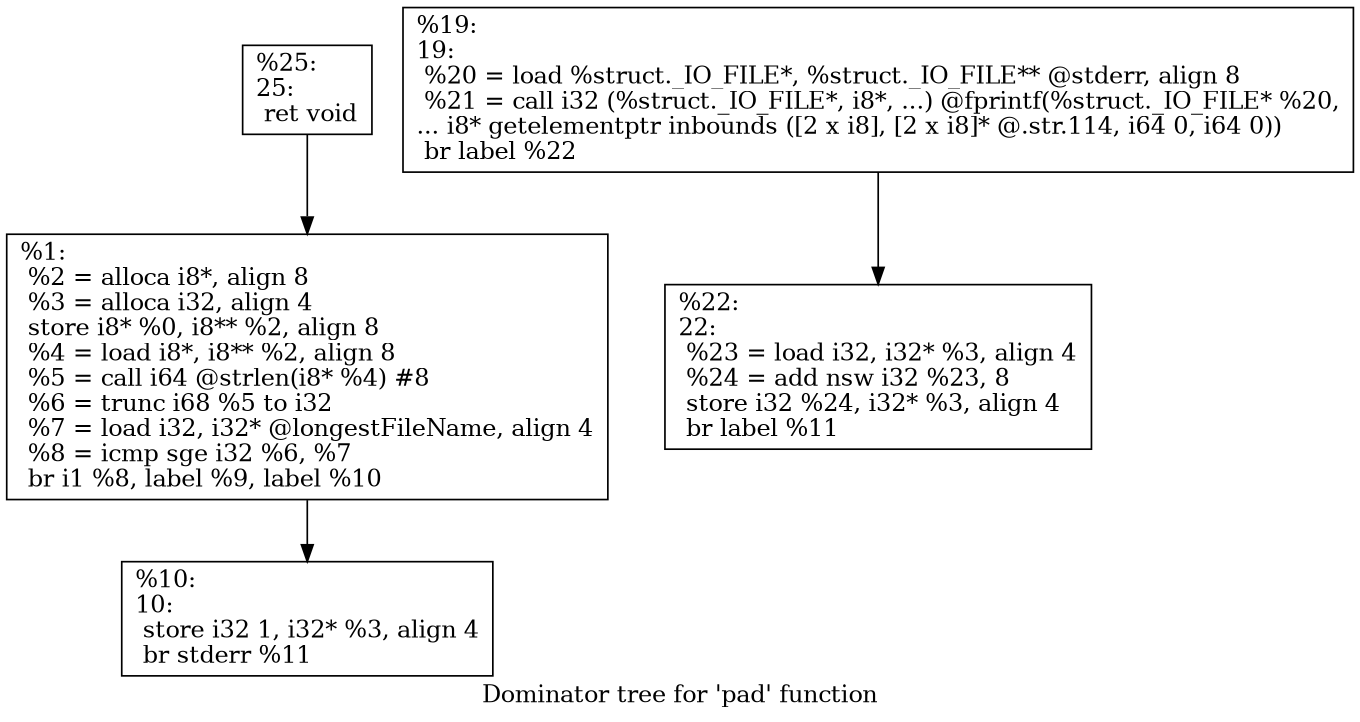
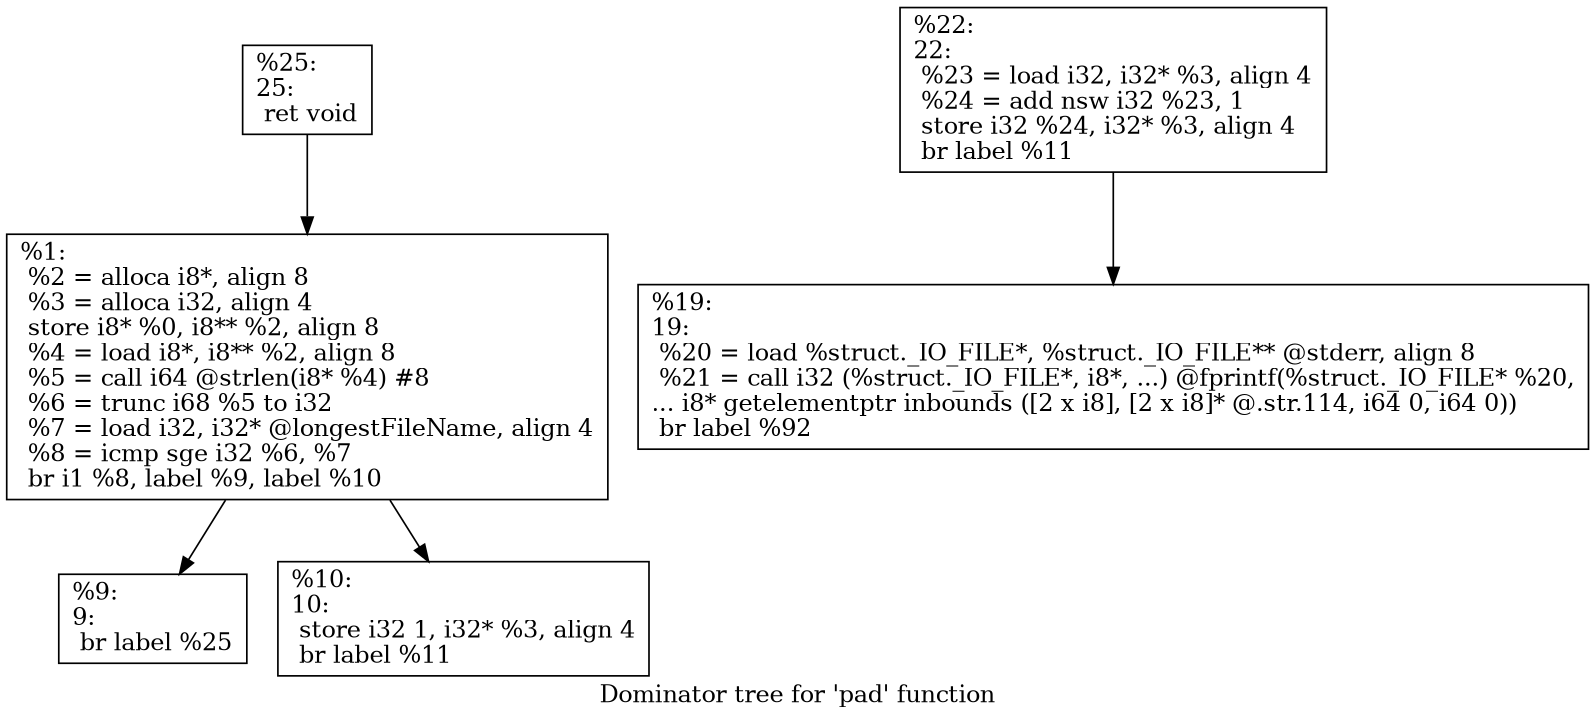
node "%19:": text "br label %22" -> "br label %92"
edge "%19:" -> "%22:": reversed
node "%22:": text "%24 = add nsw i32 %23, 8" -> "%24 = add nsw i32 %23, 1"
node "%9:": added
node "%10:": text "br stderr %11" -> "br label %11"
